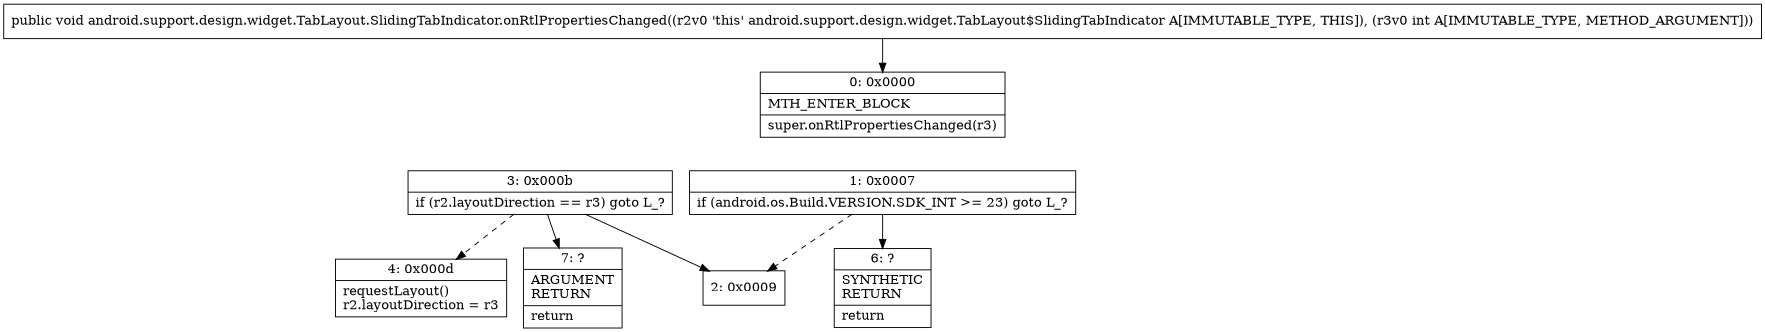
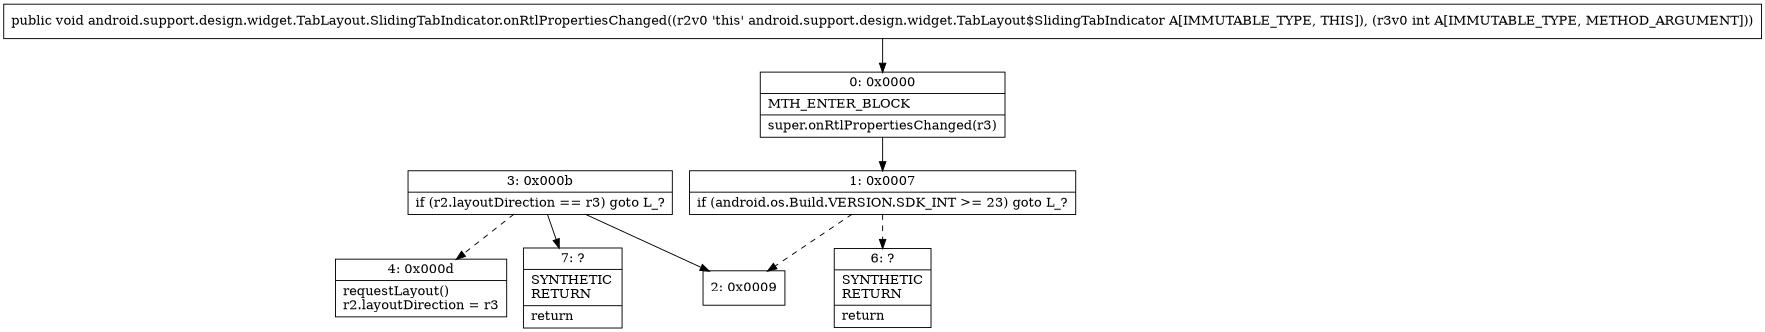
edge "0: 0x0000" -> "1: 0x0007": added
edge "1: 0x0007" -> "6: ?": style solid -> dashed
node "7: ?": text "ARGUMENT" -> "SYNTHETIC"
